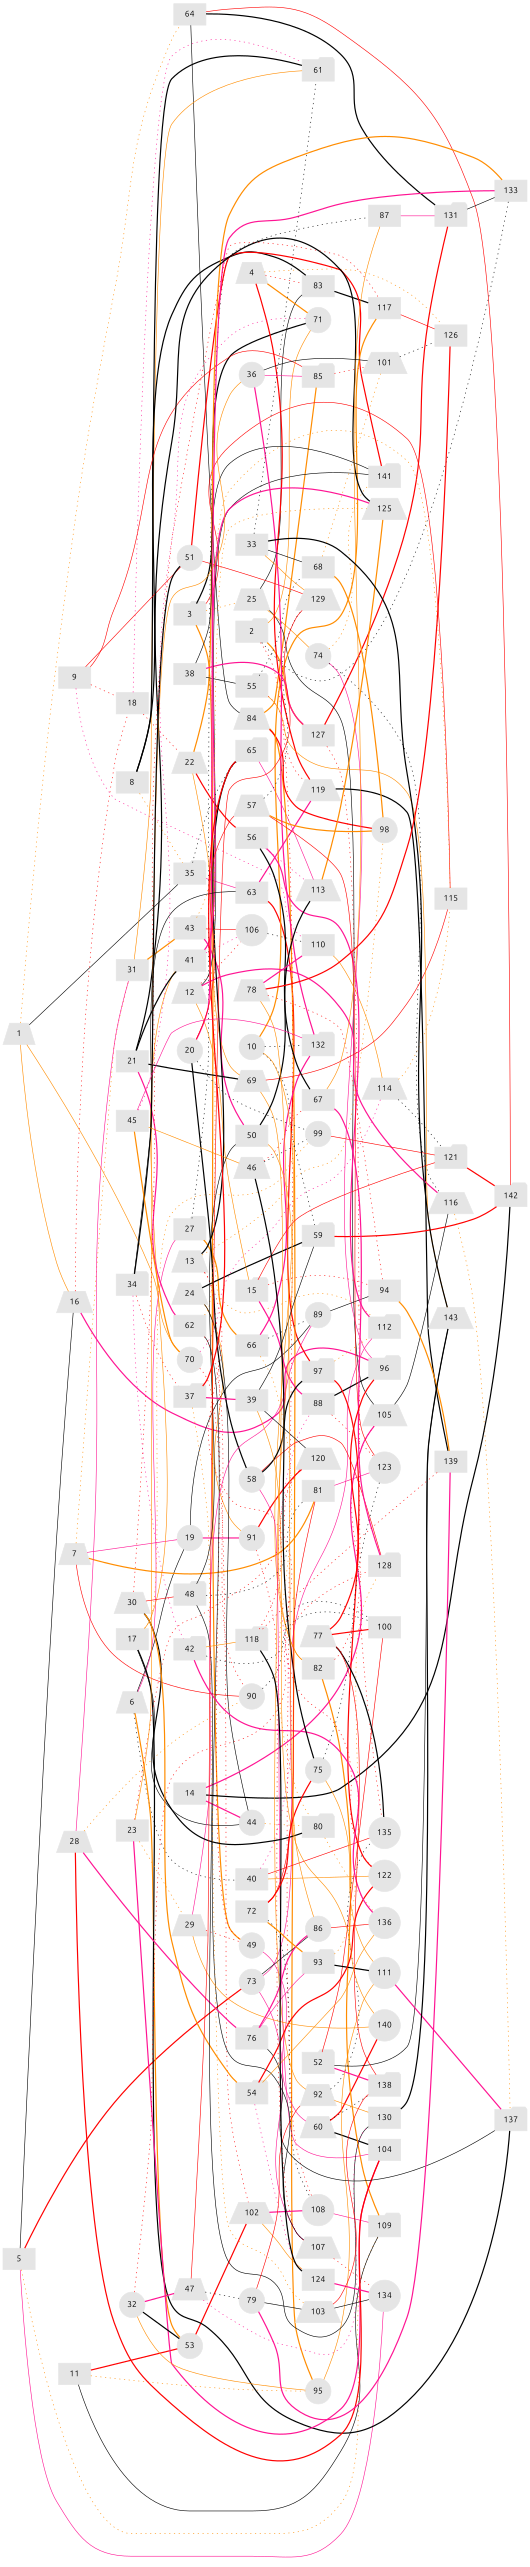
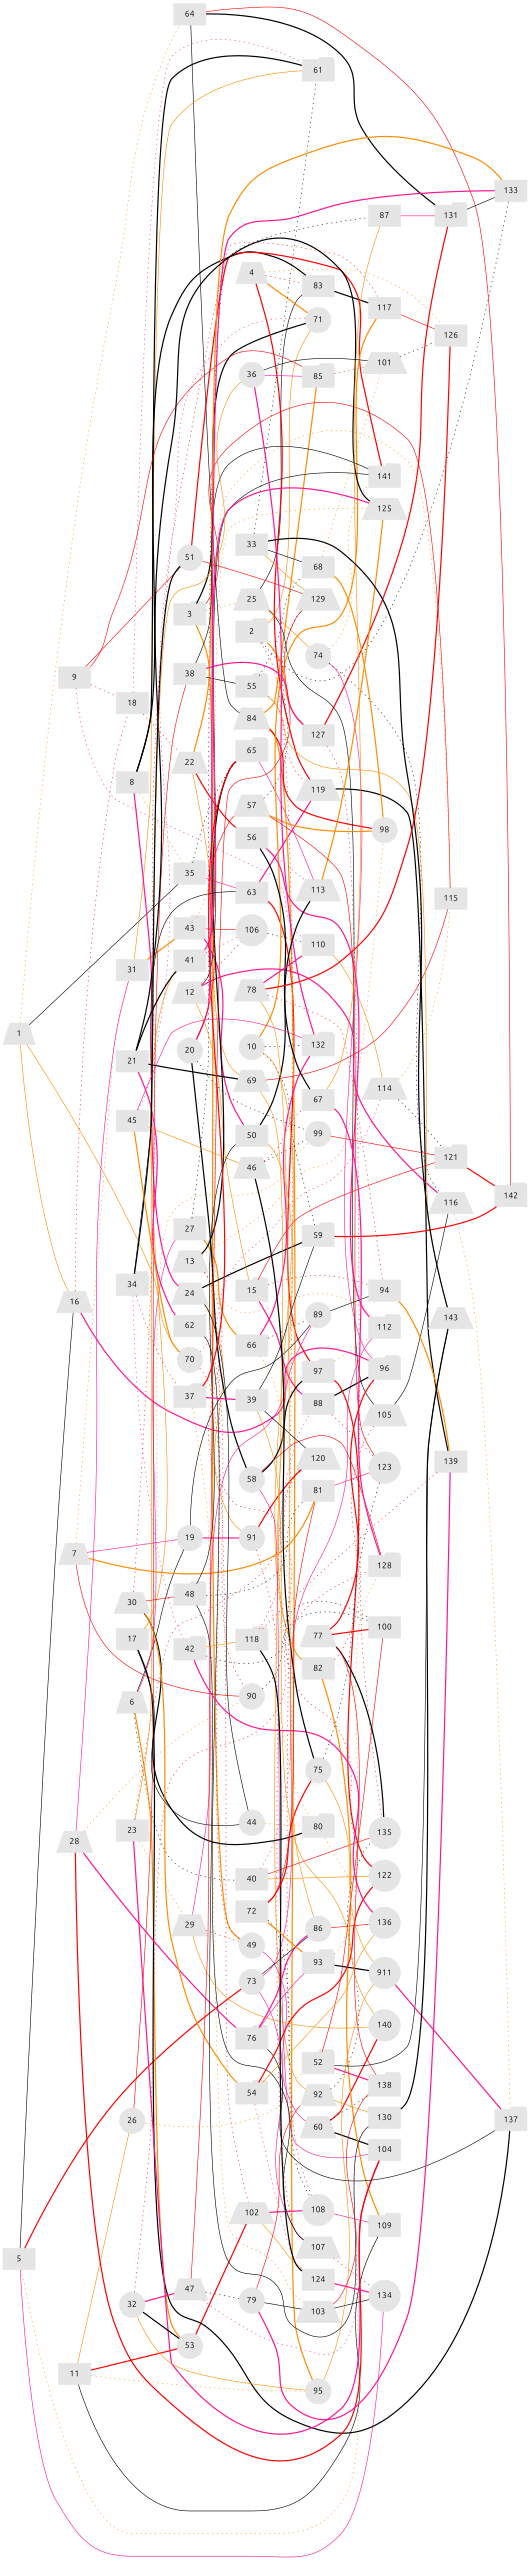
edge "8" -- "24": added
node "14": removed
node "111": label "111" -> "911"
node "26": added
